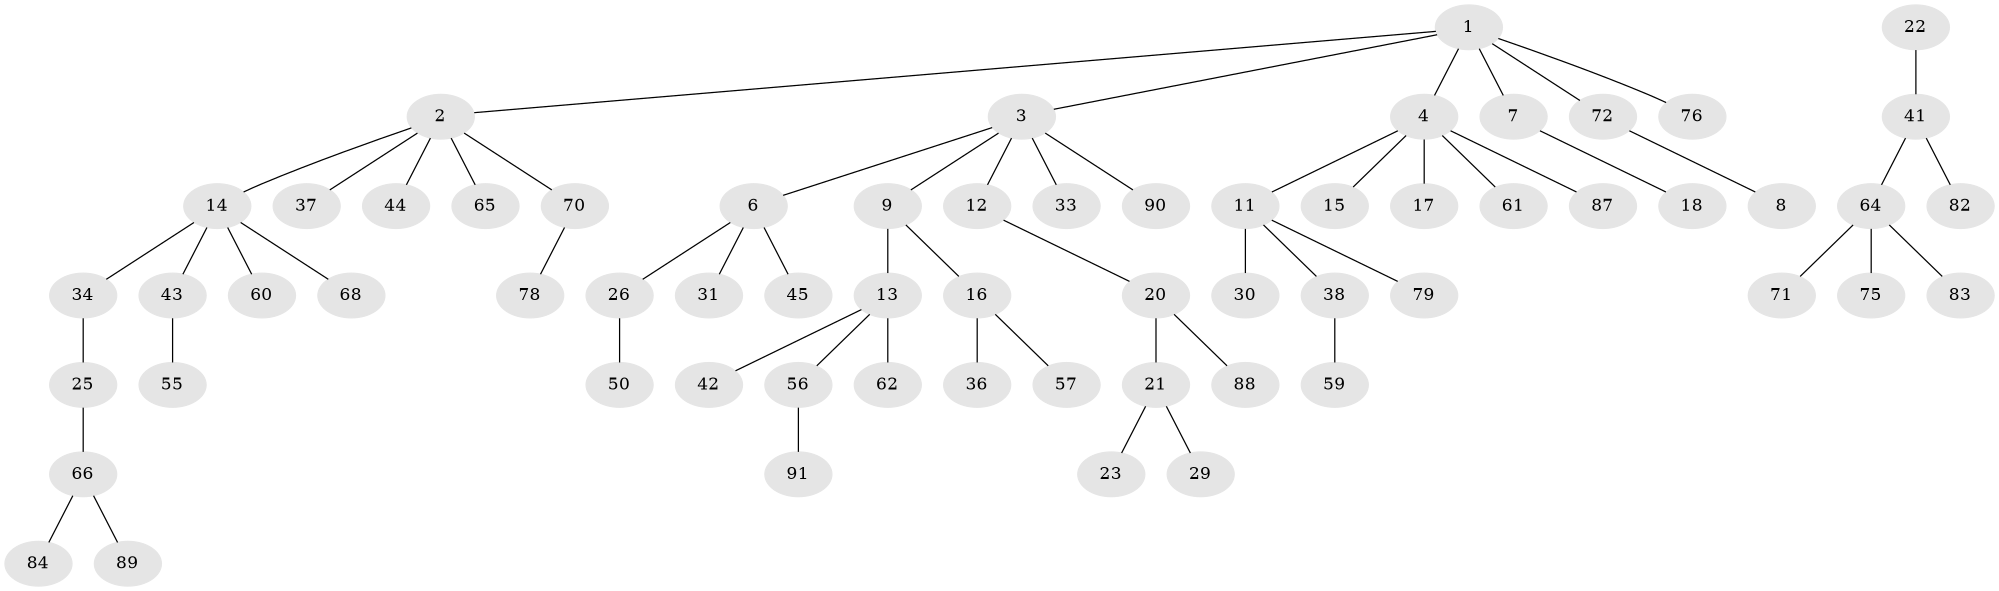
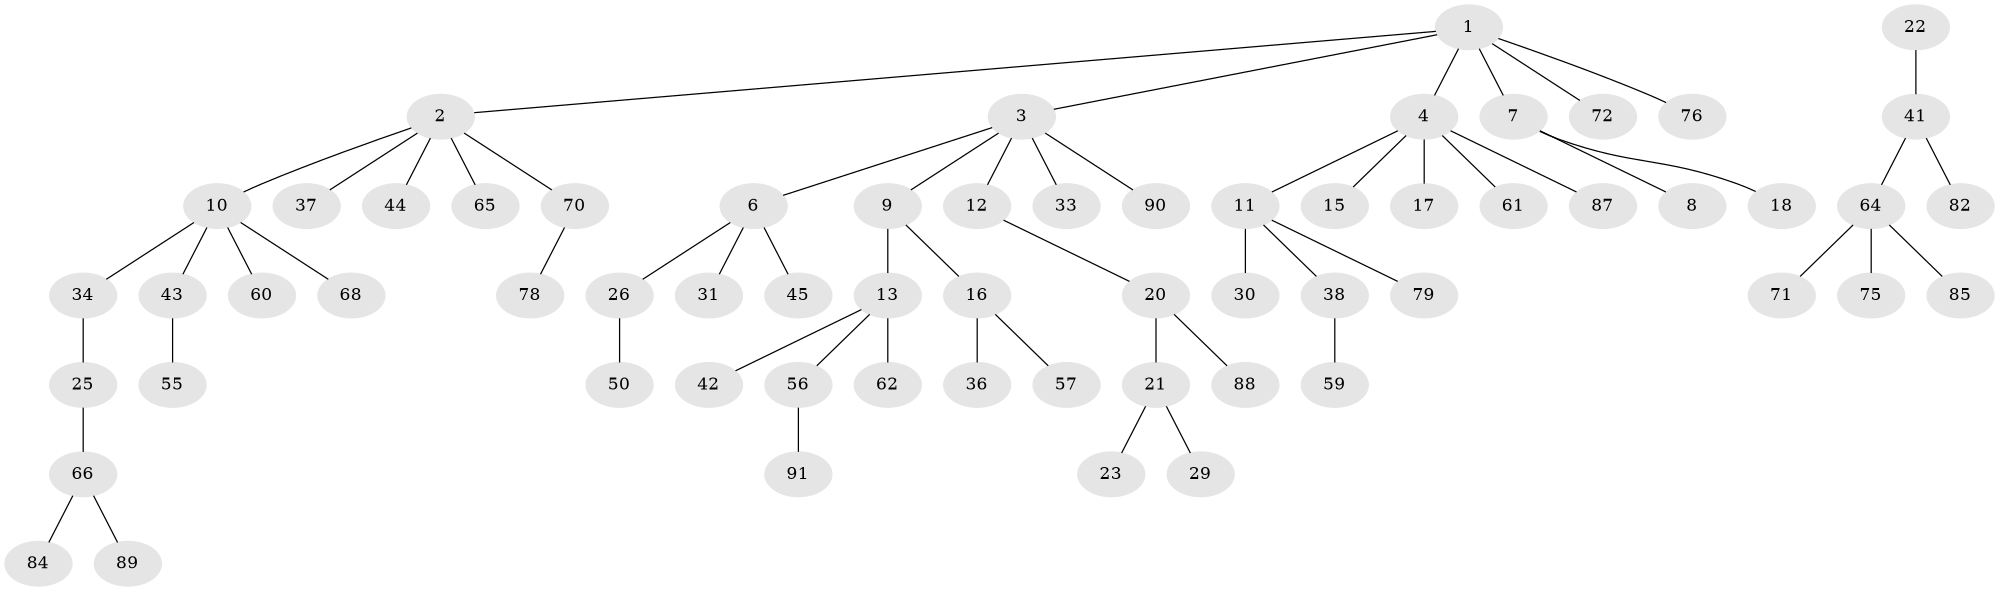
edge "72" -- "8": now "7" -- "8"
node "14": label "14" -> "10"
node "83": label "83" -> "85"
